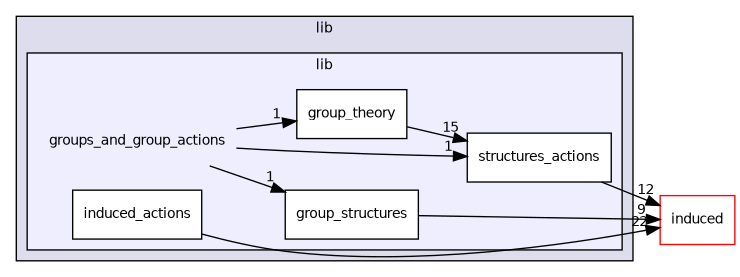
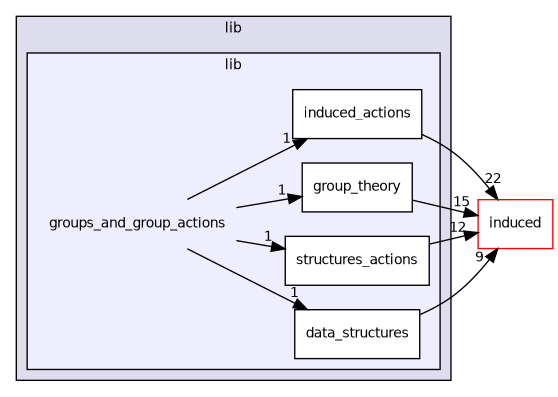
edge "group_theory" -> "structures_actions": now "group_theory" -> "induced"
edge "groups_and_group_actions" -> "induced_actions": added
node "group_structures": label "group_structures" -> "data_structures"
